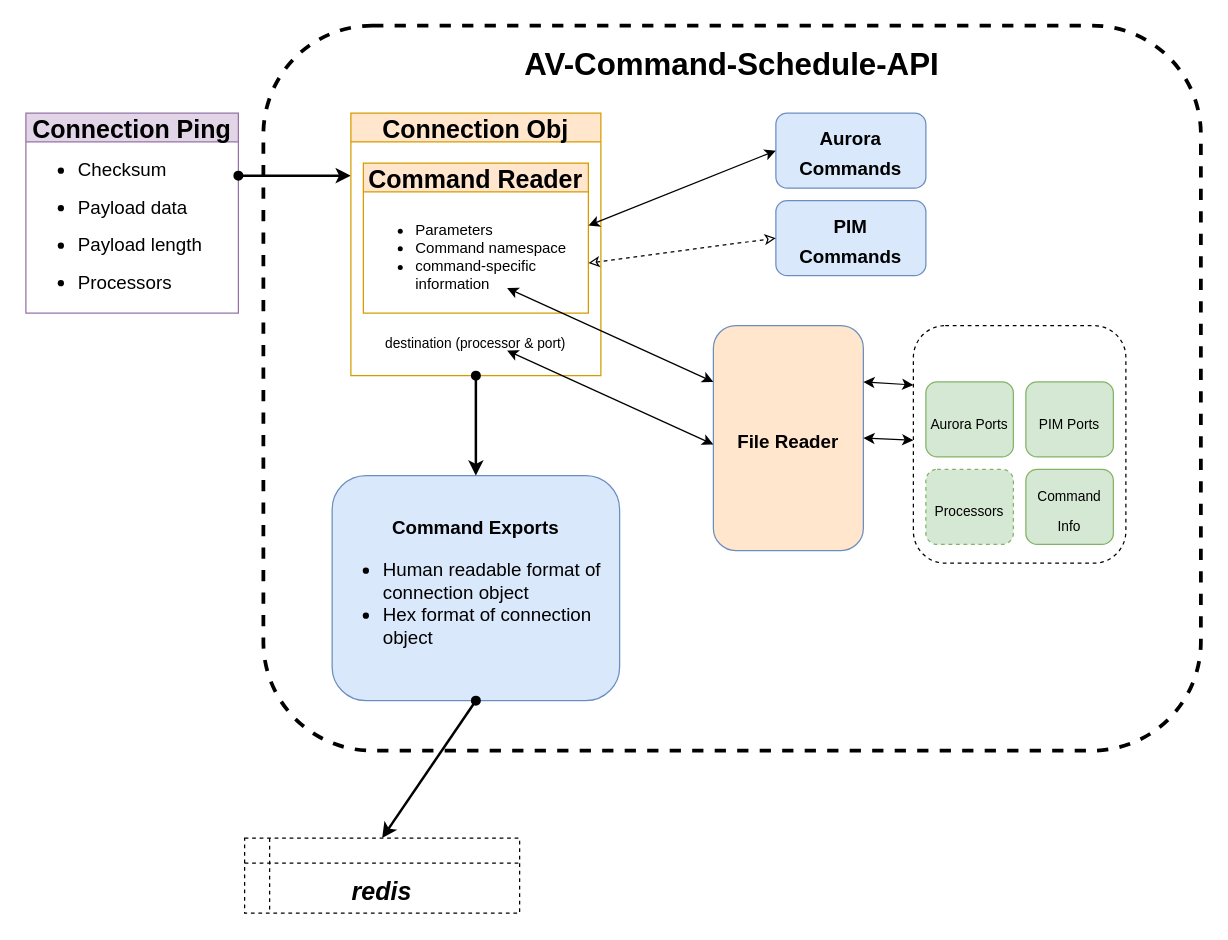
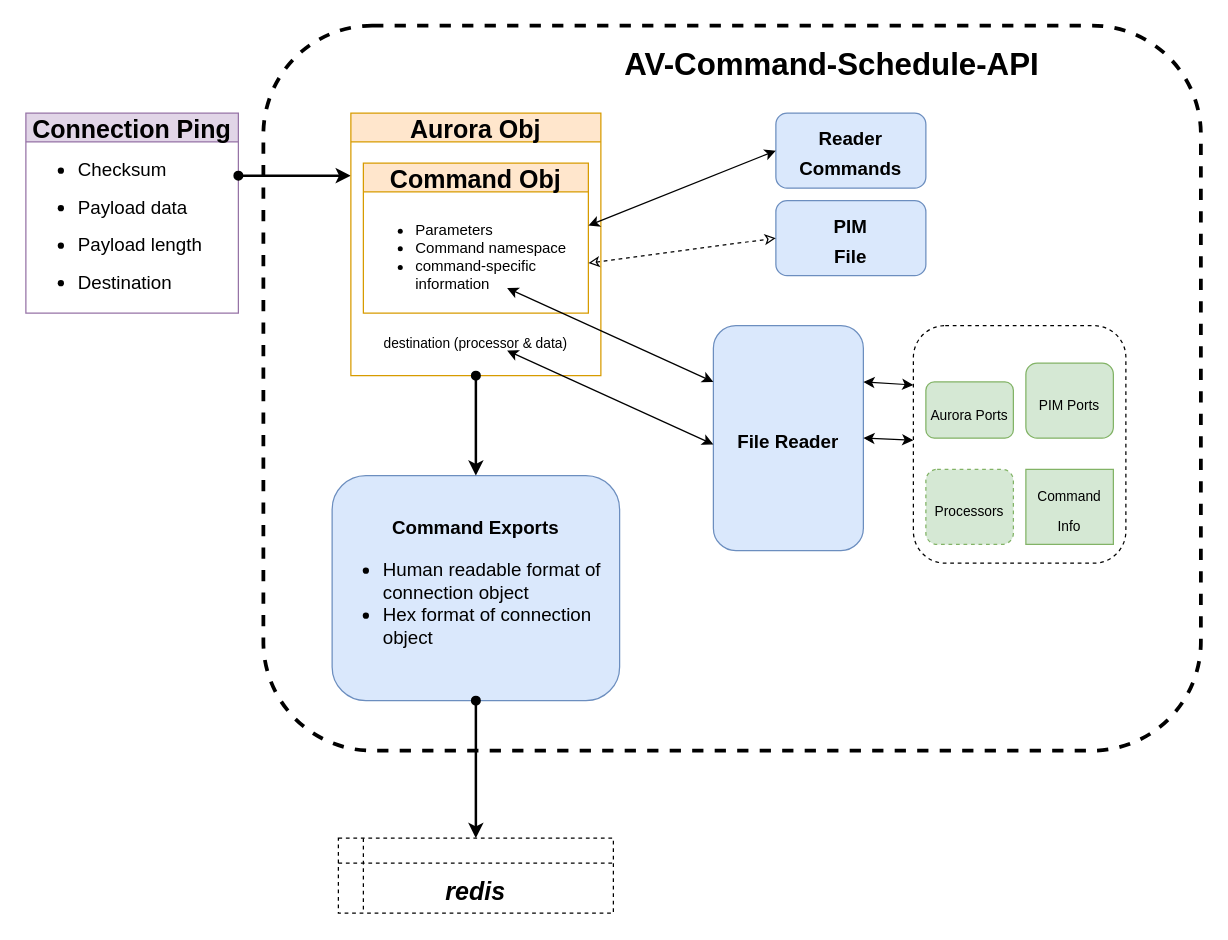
node "AV-Command-Schedule-API": moved (732, 63) -> (832, 63)
node "Connection Obj": label "Connection Obj" -> "Aurora Obj"
node "Aurora Commands": label "Aurora Commands" -> "Reader Commands"
node "Command Reader": label "Command Reader" -> "Command Obj"
node "Checksum Payload data Payload length Processors": label "Checksum Payload data Payload length Processors" -> "Checksum Payload data Payload length Destination"
node "PIM Commands": label "PIM Commands" -> "PIM File"
node "destination (processor & port)": label "destination (processor & port)" -> "destination (processor & data)"
node "Aurora Ports": size 88x75 -> 88x56
node "PIM Ports": moved (1069, 419) -> (1069, 401)
node "File Reader": fillcolor #ffe6cc -> #dae8fc
node "Command Info": shape rounded rectangle -> rectangle
node "redis": moved (382, 876) -> (476, 876)
